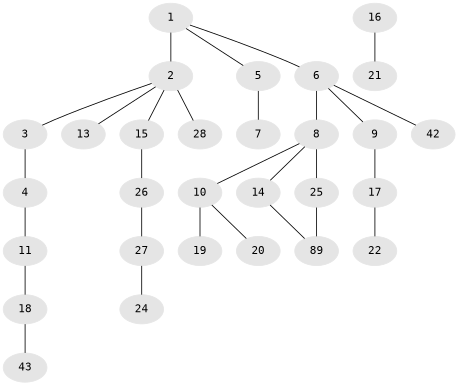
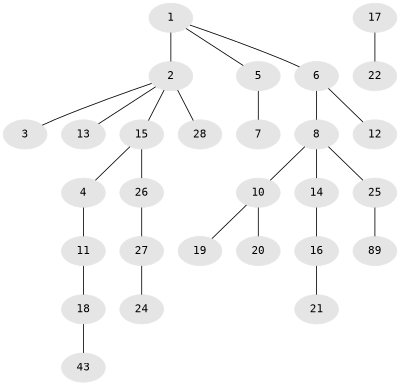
node "9": removed
node "42": label "42" -> "12"
edge "3" -- "4": now "15" -- "4"
edge "14" -- "89": now "14" -- "16"
